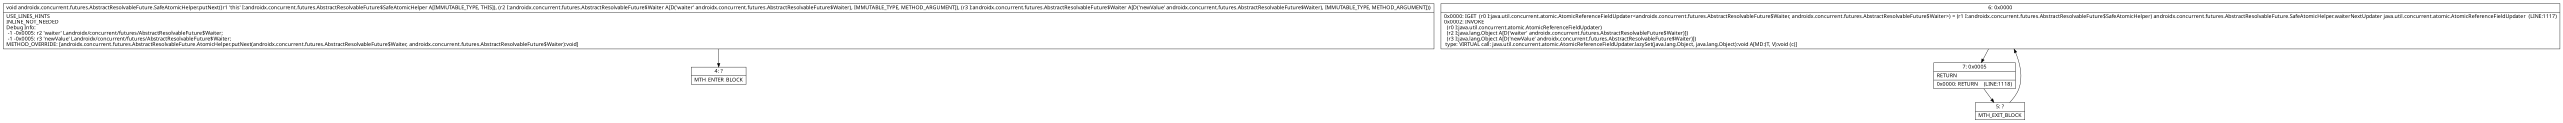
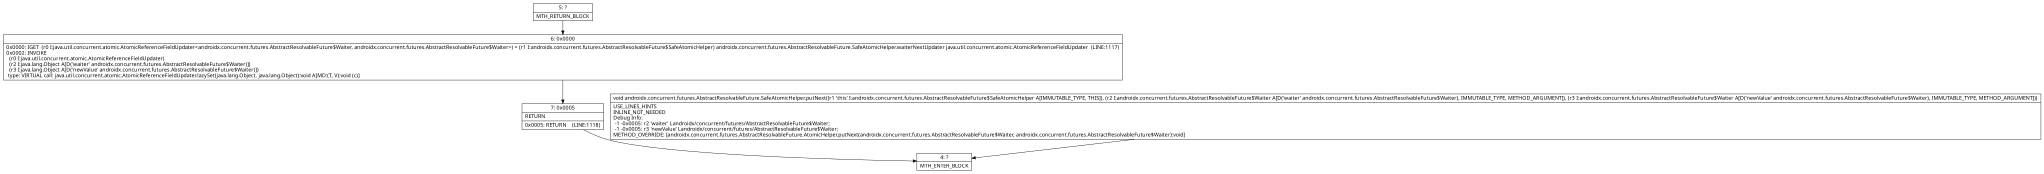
node "7: 0x0005": text "0x0000: RETURN    (LINE:1118)" -> "0x0005: RETURN    (LINE:1118)"
edge "7: 0x0005" -> "5: ?": now "7: 0x0005" -> "4: ?"
node "5: ?": text "MTH_EXIT_BLOCK" -> "MTH_RETURN_BLOCK"
